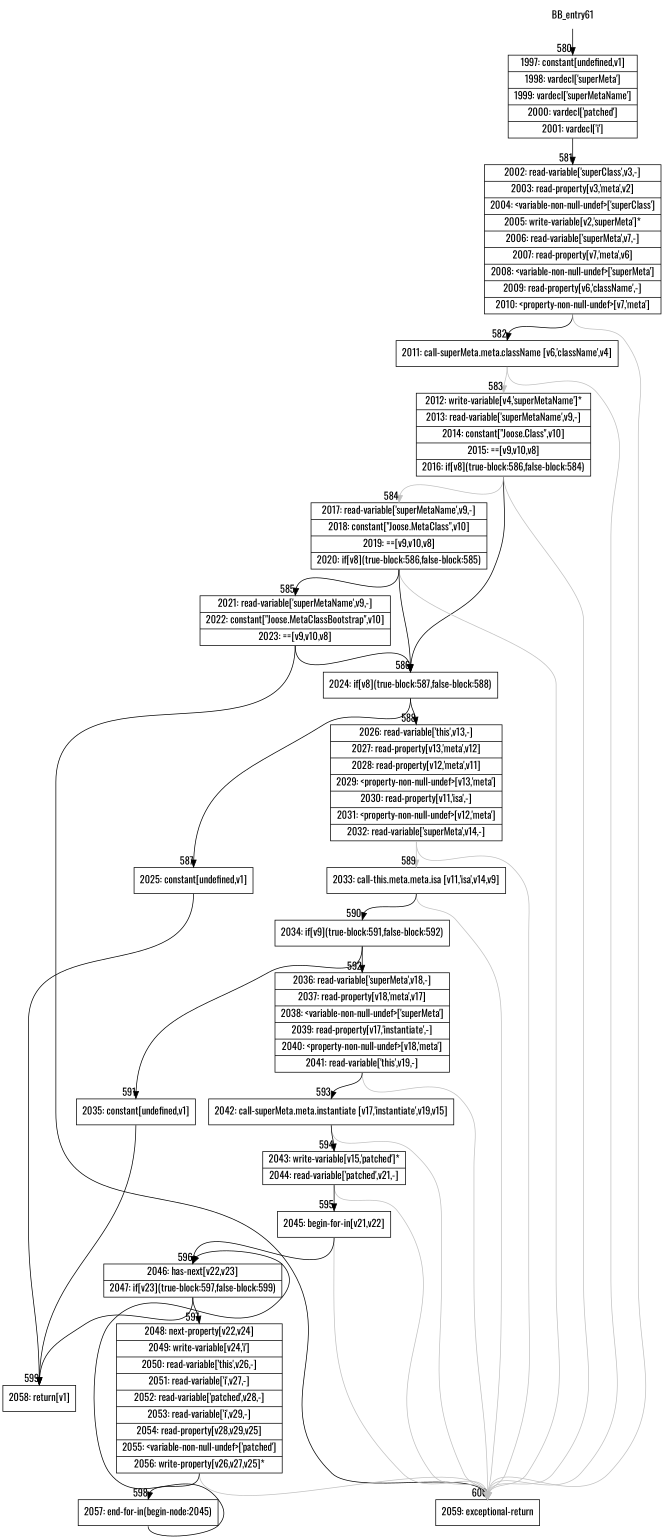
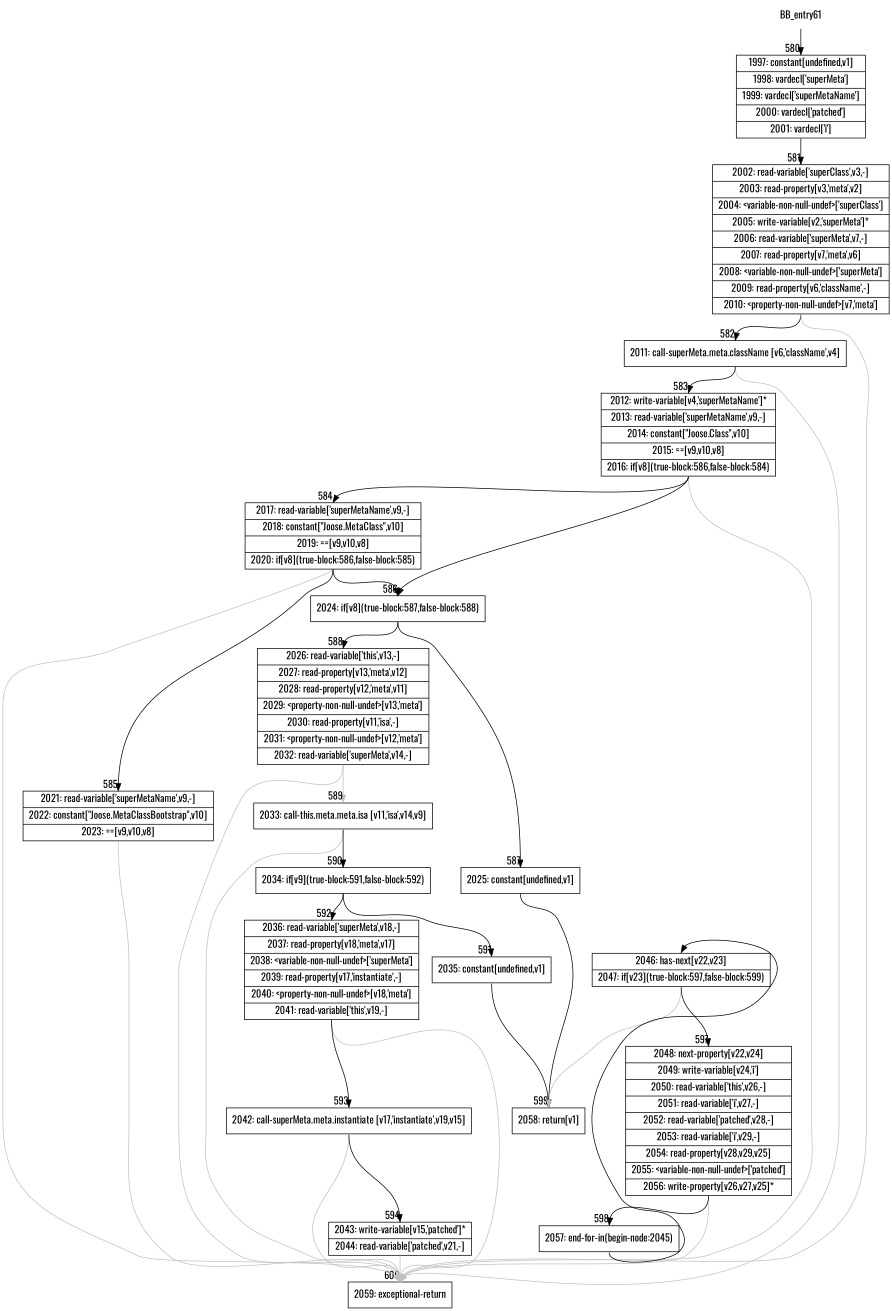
edge "2011: call-superMeta.meta.className [v6,'className',v4]" -> "2012: write-variable[v4,'superMetaName']*": color gray -> black
edge "2012: write-variable[v4,'superMetaName']*" -> "2017: read-variable['superMetaName',v9,-]": color gray -> black
edge "2021: read-variable['superMetaName',v9,-]" -> "2024: if[v8](true-block:587,false-block:588)": removed
edge "2021: read-variable['superMetaName',v9,-]" -> "2059: exceptional-return": color black -> gray
node "2045: begin-for-in[v21,v22]": removed
edge "2046: has-next[v22,v23]" -> "2058: return[v1]": color black -> gray
